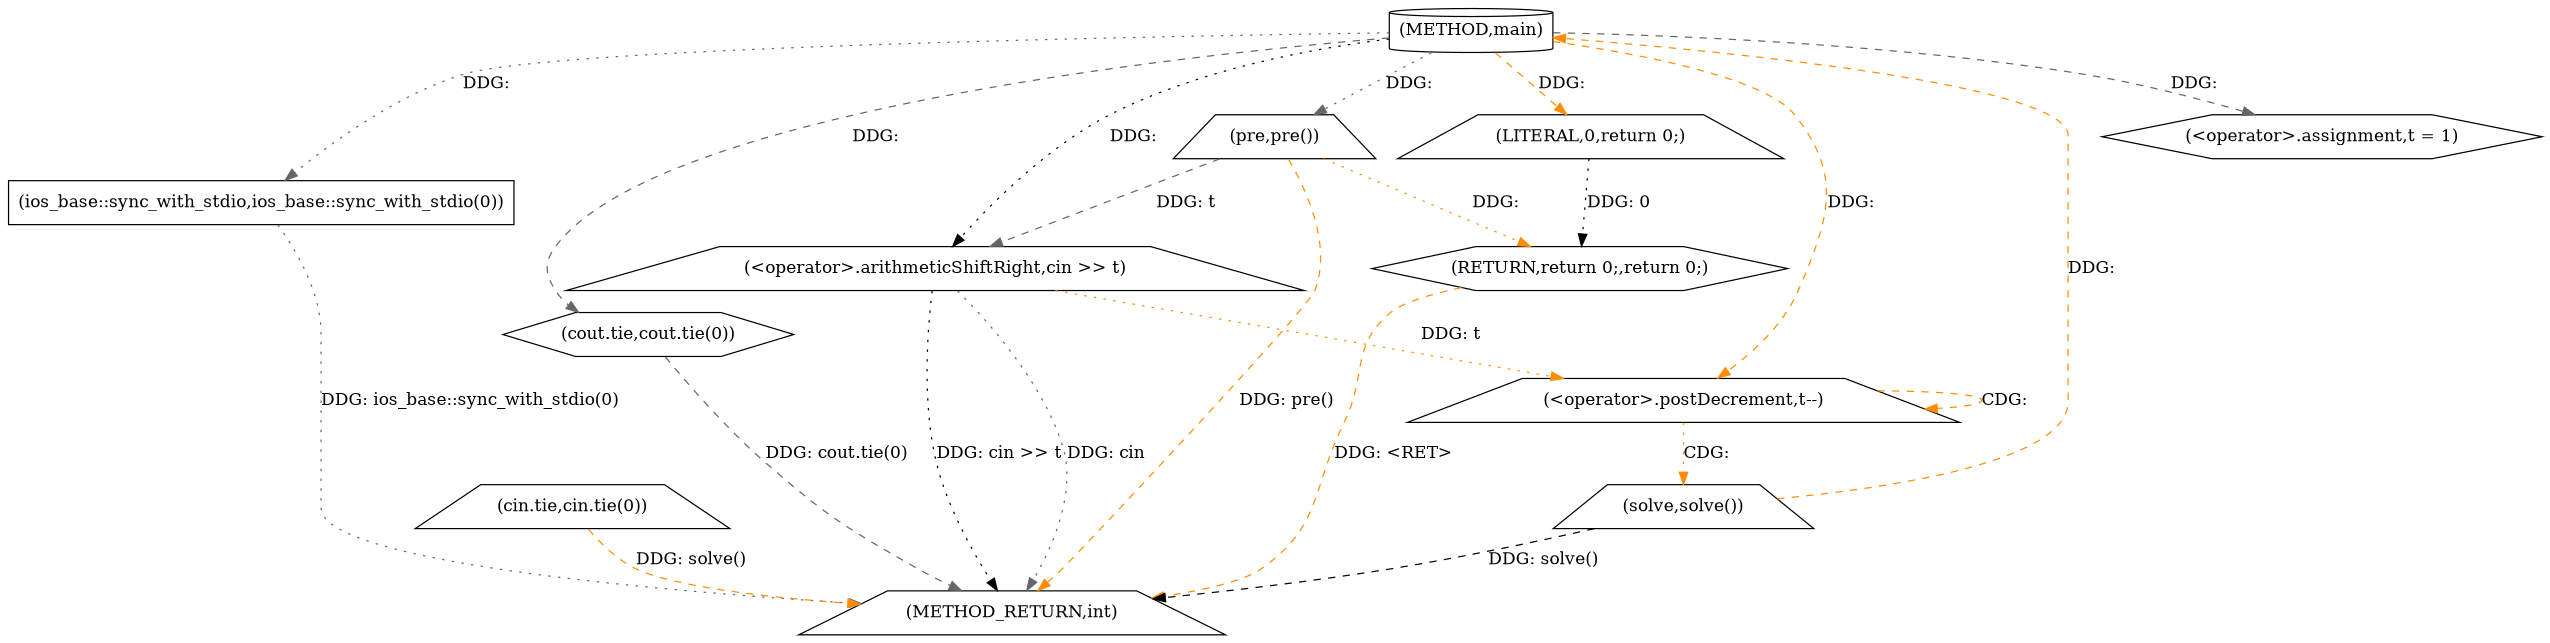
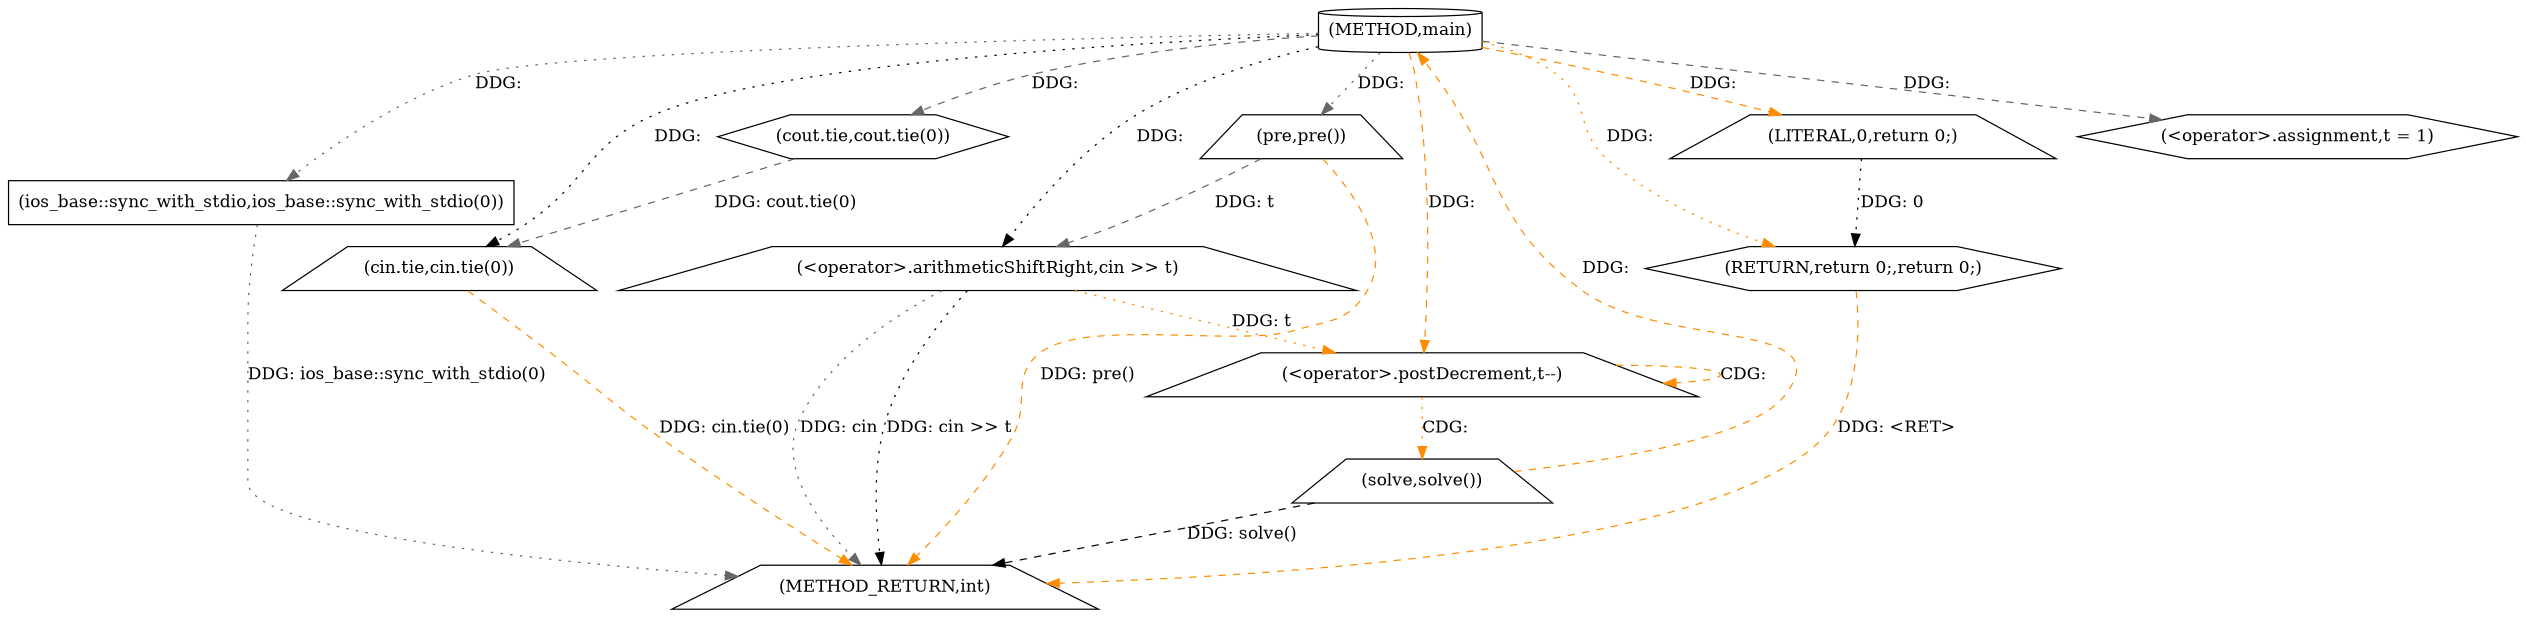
edge "(METHOD,main)" -> "(cin.tie,cin.tie(0))": added, label "DDG:"
edge "(pre,pre())" -> "(RETURN,return 0;,return 0;)": now "(METHOD,main)" -> "(RETURN,return 0;,return 0;)"
edge "(cout.tie,cout.tie(0))" -> "(METHOD_RETURN,int)": now "(cout.tie,cout.tie(0))" -> "(cin.tie,cin.tie(0))"
edge "(cin.tie,cin.tie(0))" -> "(METHOD_RETURN,int)": label "DDG: solve()" -> "DDG: cin.tie(0)"
